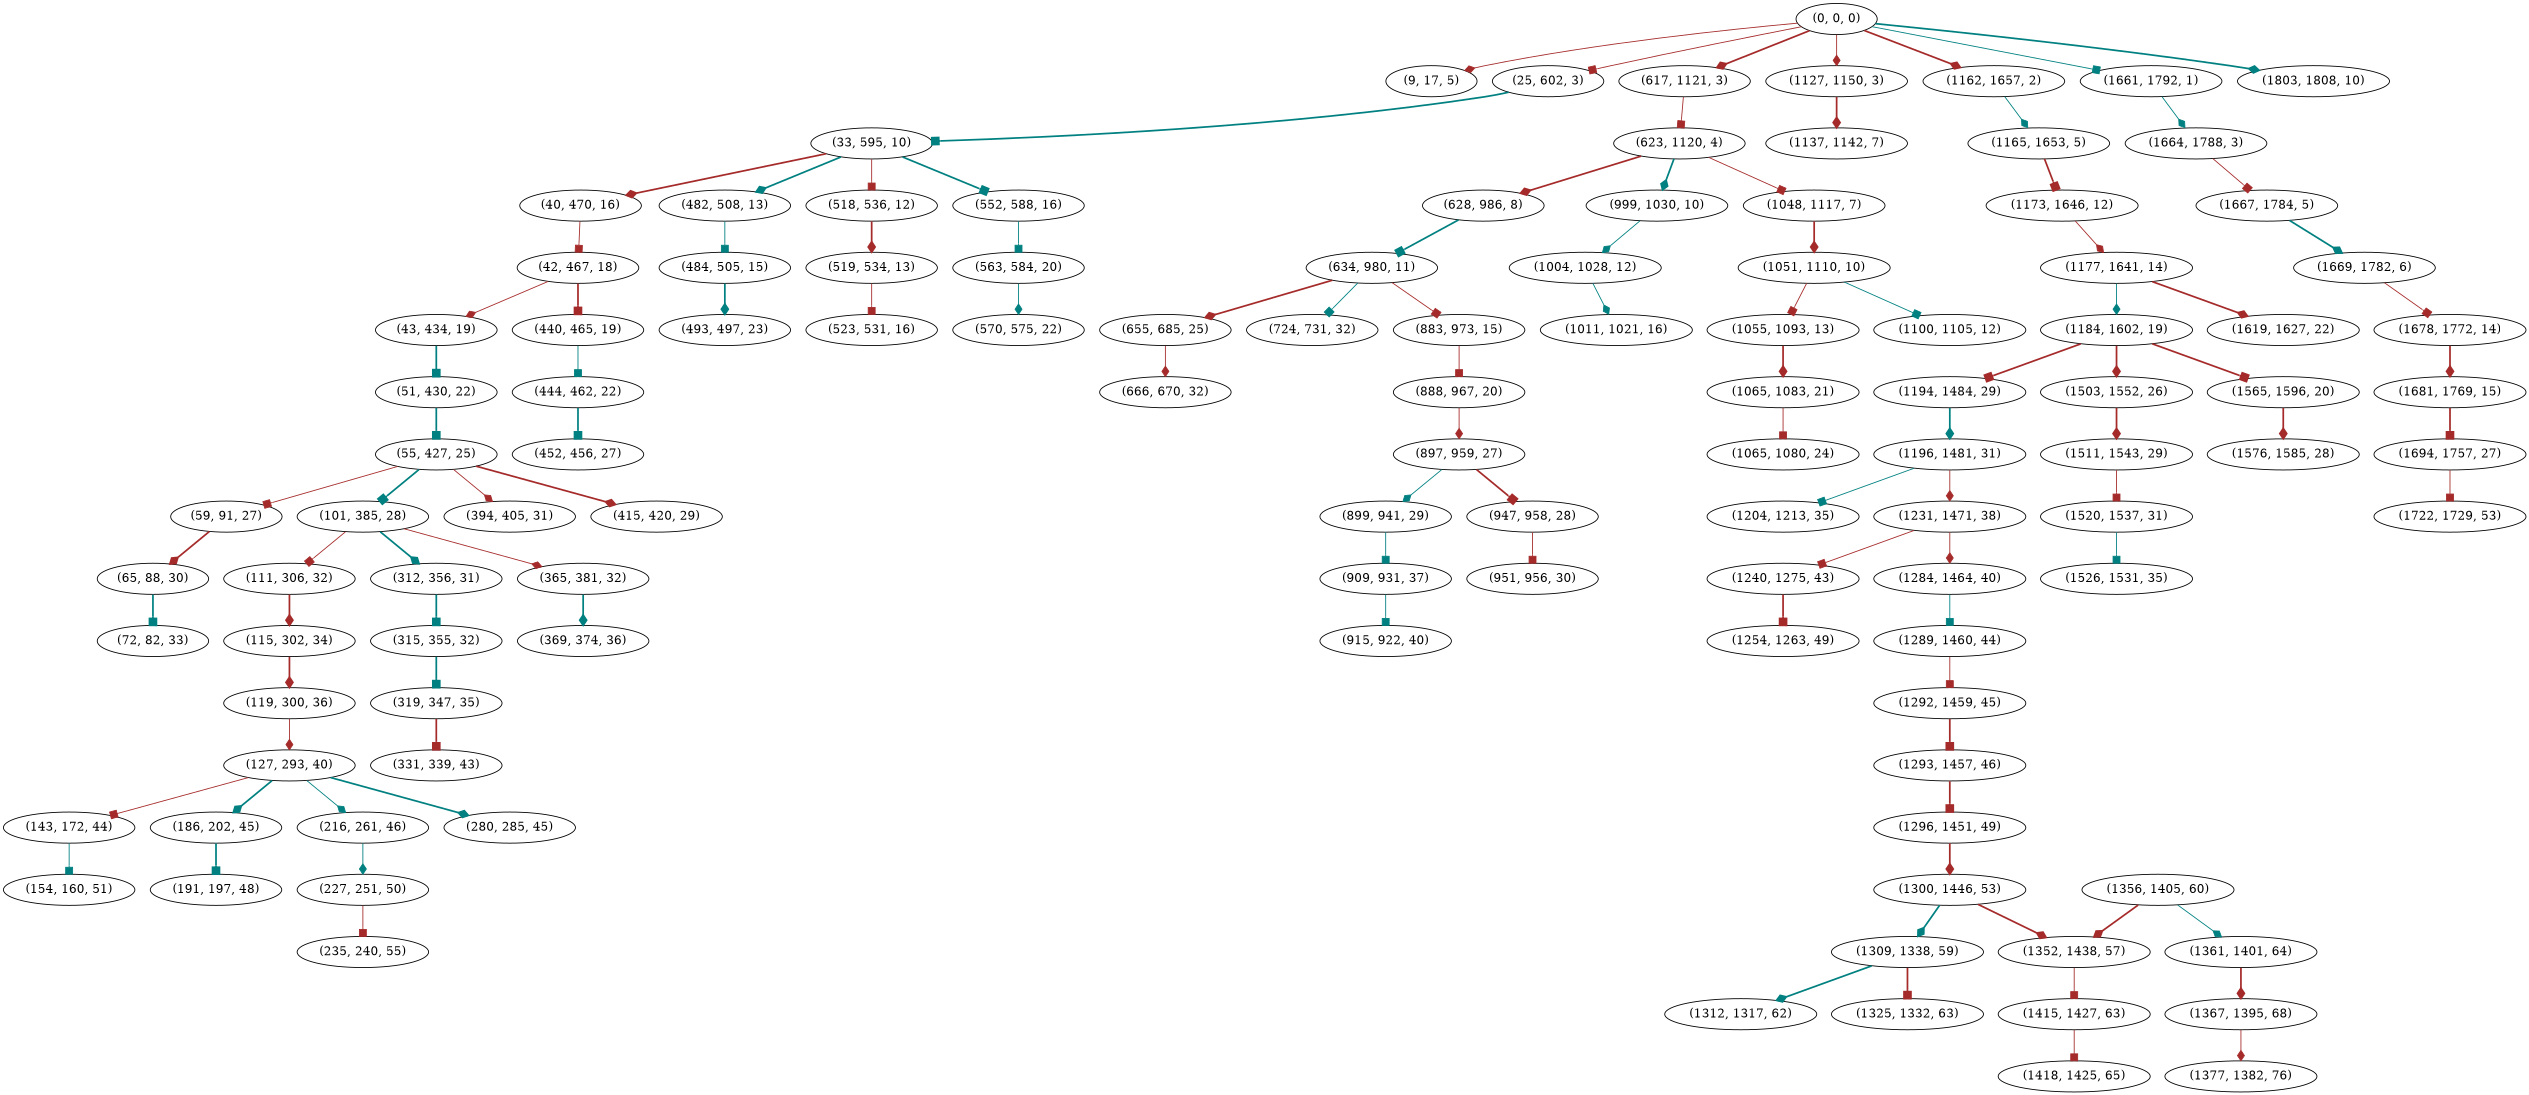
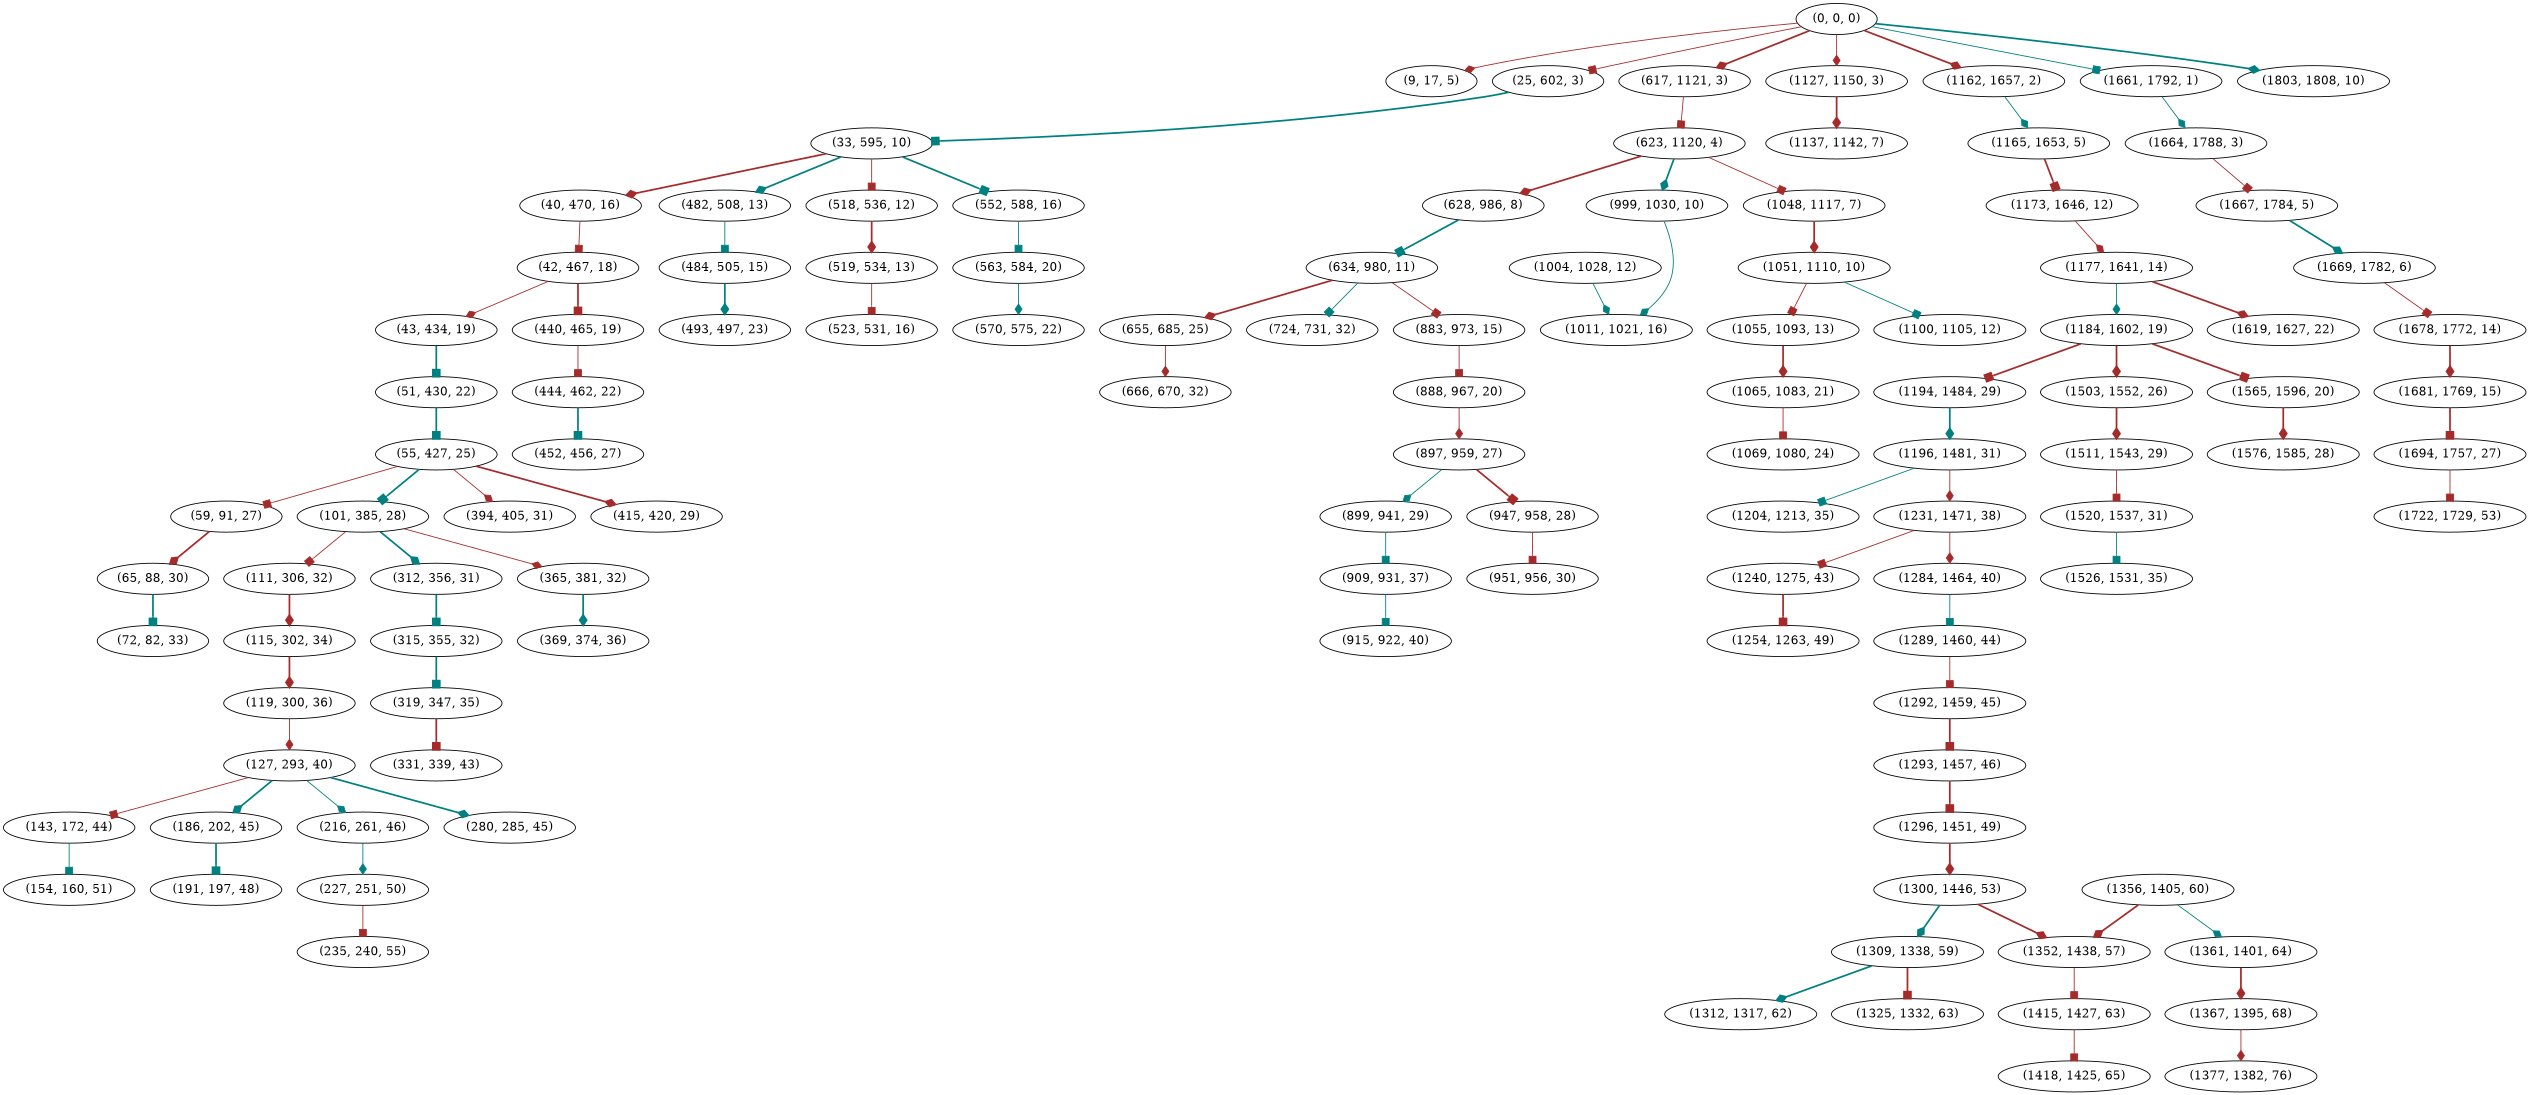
edge "(999, 1030, 10)" -> "(1004, 1028, 12)": now "(999, 1030, 10)" -> "(1011, 1021, 16)"
edge "(440, 465, 19)" -> "(444, 462, 22)": color teal -> brown
node "(1065, 1080, 24)": label "(1065, 1080, 24)" -> "(1069, 1080, 24)"
